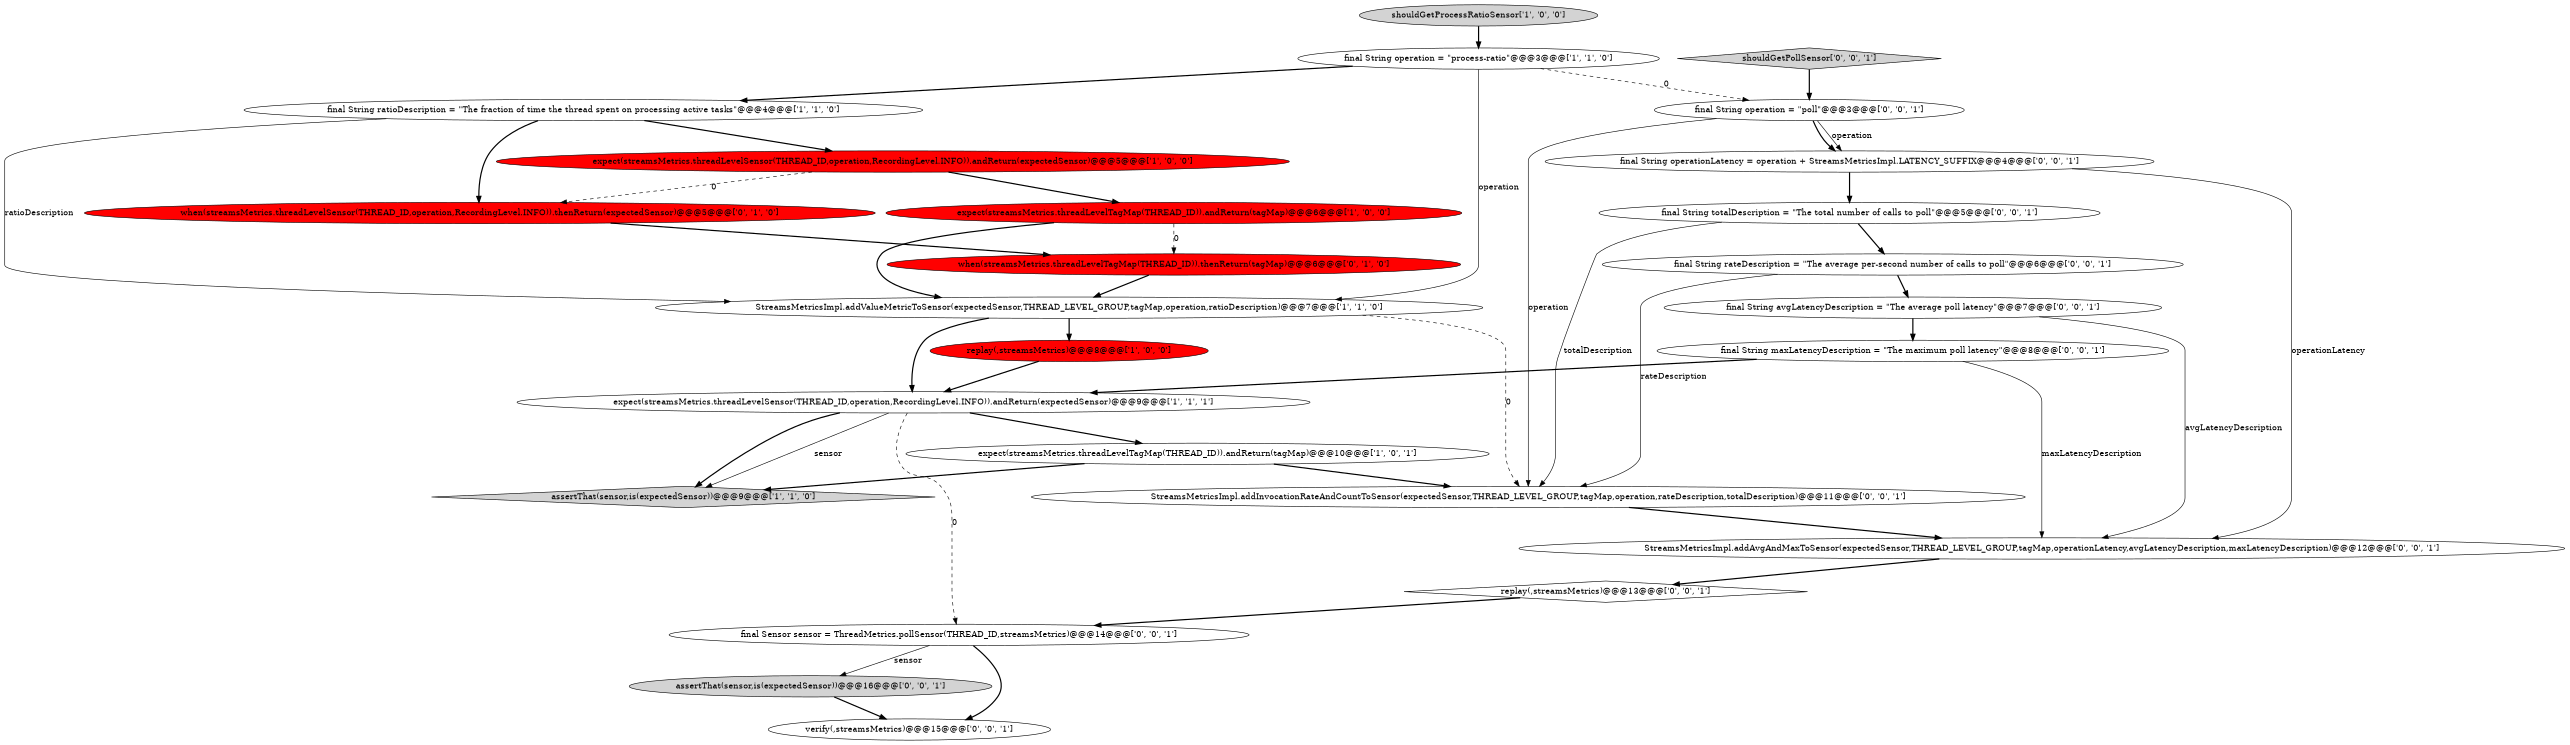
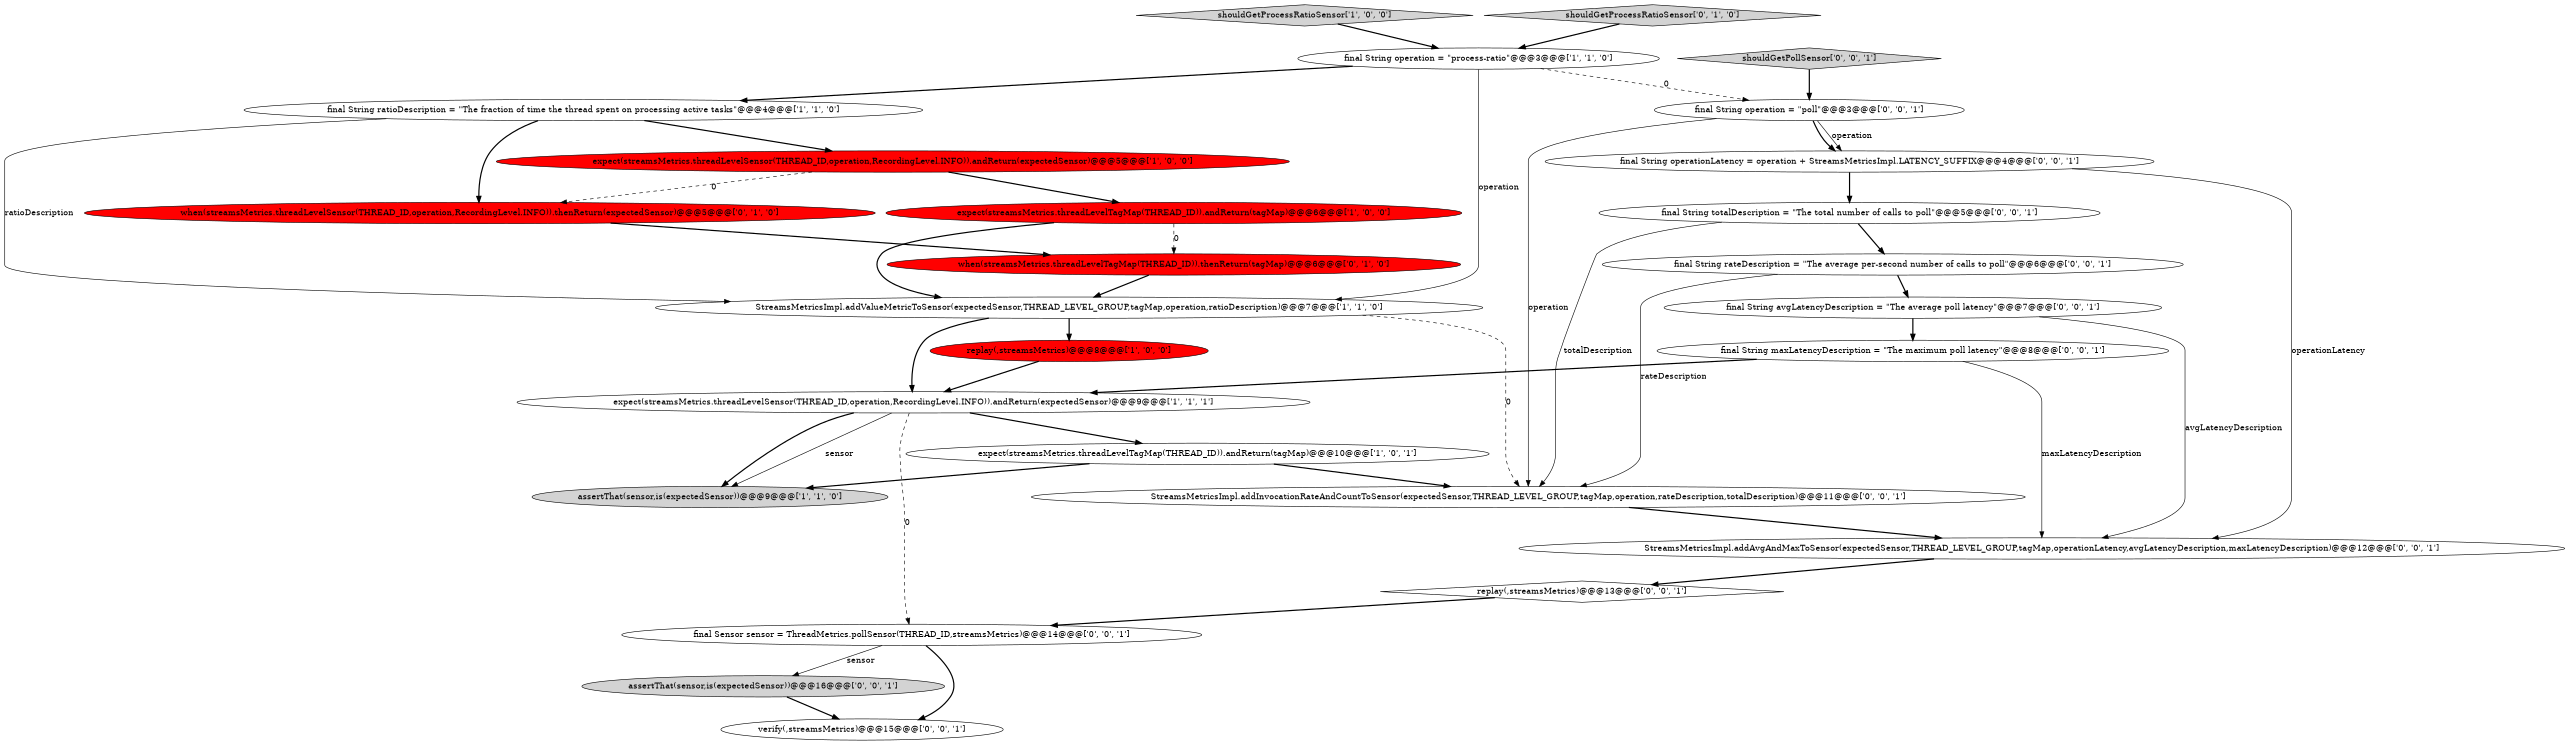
node "shouldGetProcessRatioSensor['1', '0', '0']": shape ellipse -> diamond
node "shouldGetProcessRatioSensor['0', '1', '0']": added
node "assertThat(sensor,is(expectedSensor))@@@9@@@['1', '1', '0']": shape diamond -> ellipse
